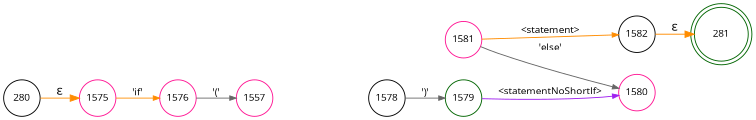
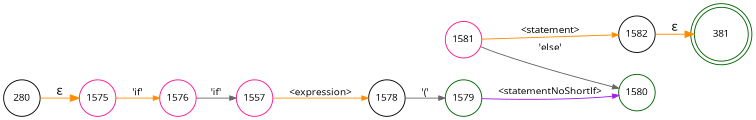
node "281": label "281" -> "381"
edge "1576" -> "1557": label "'('" -> "'if'"
edge "1578" -> "1579": label "')'" -> "'('"
node "1580": color deeppink -> darkgreen
edge "1557" -> "1578": added, label "<expression>"
